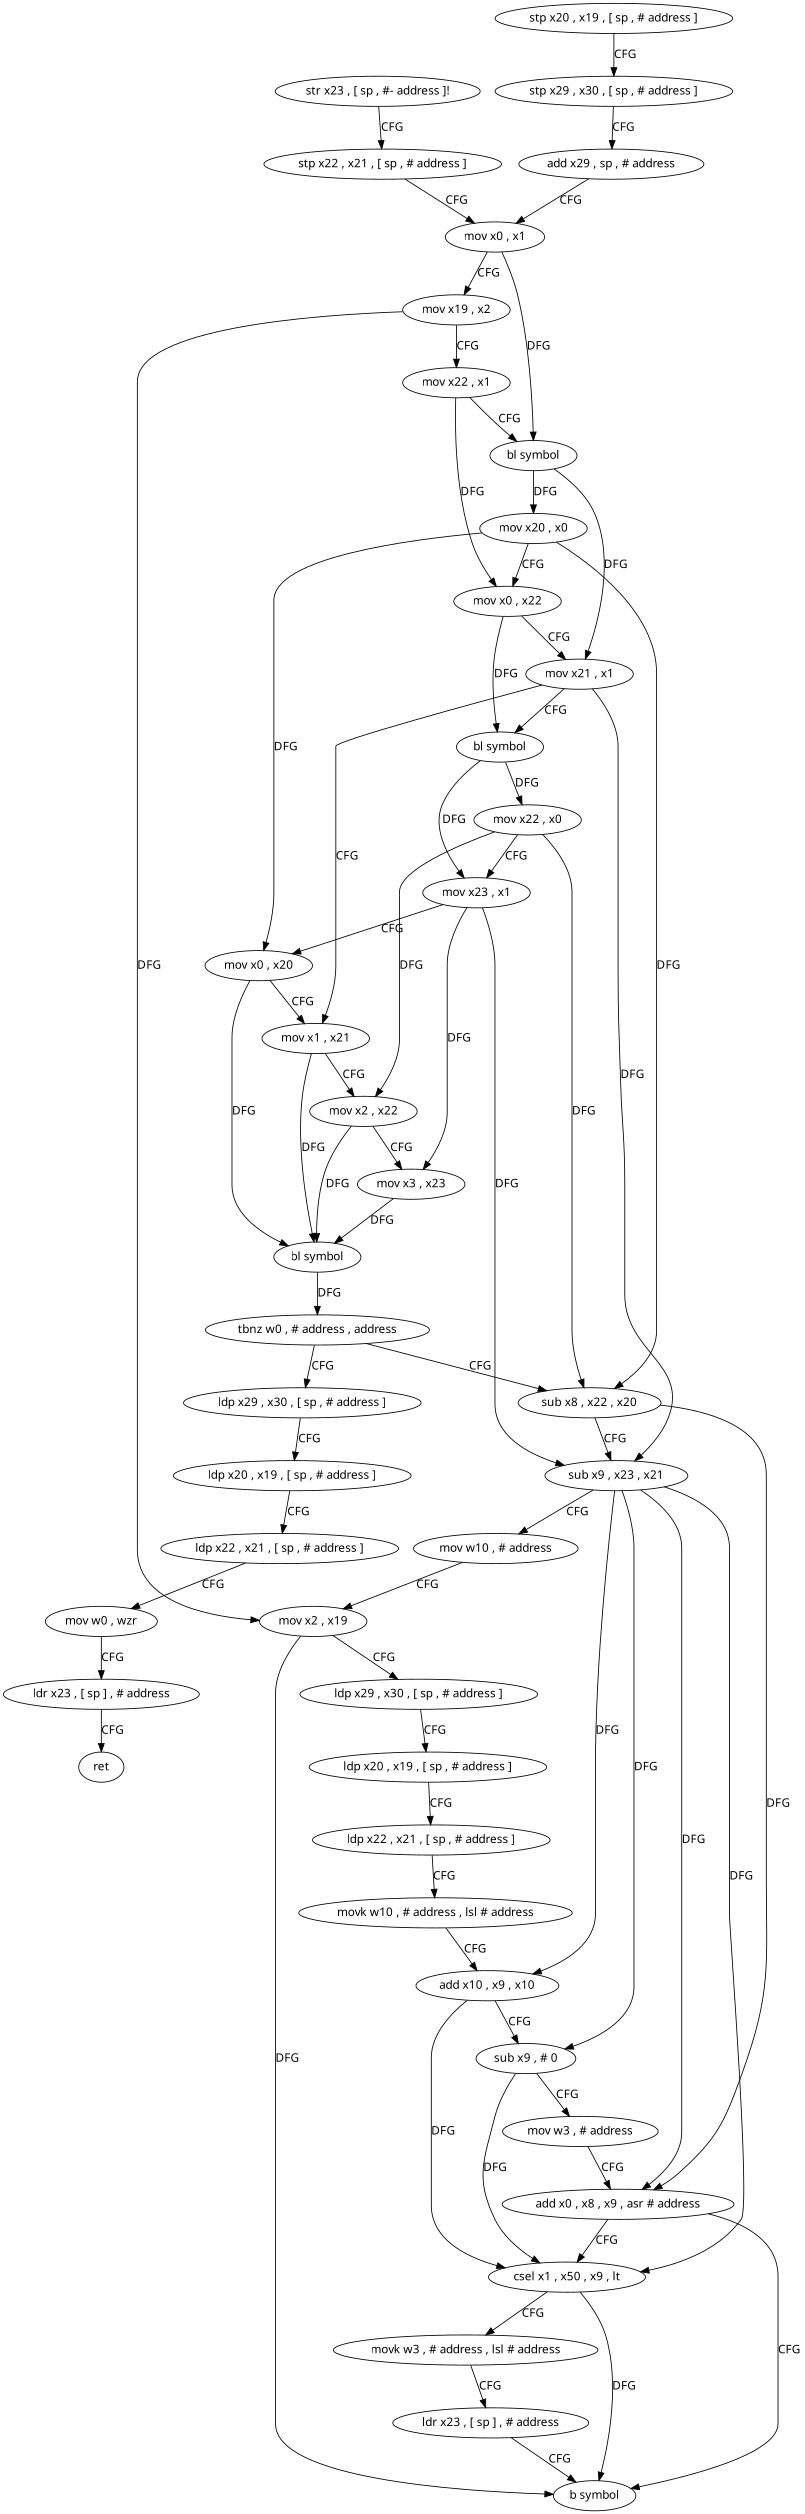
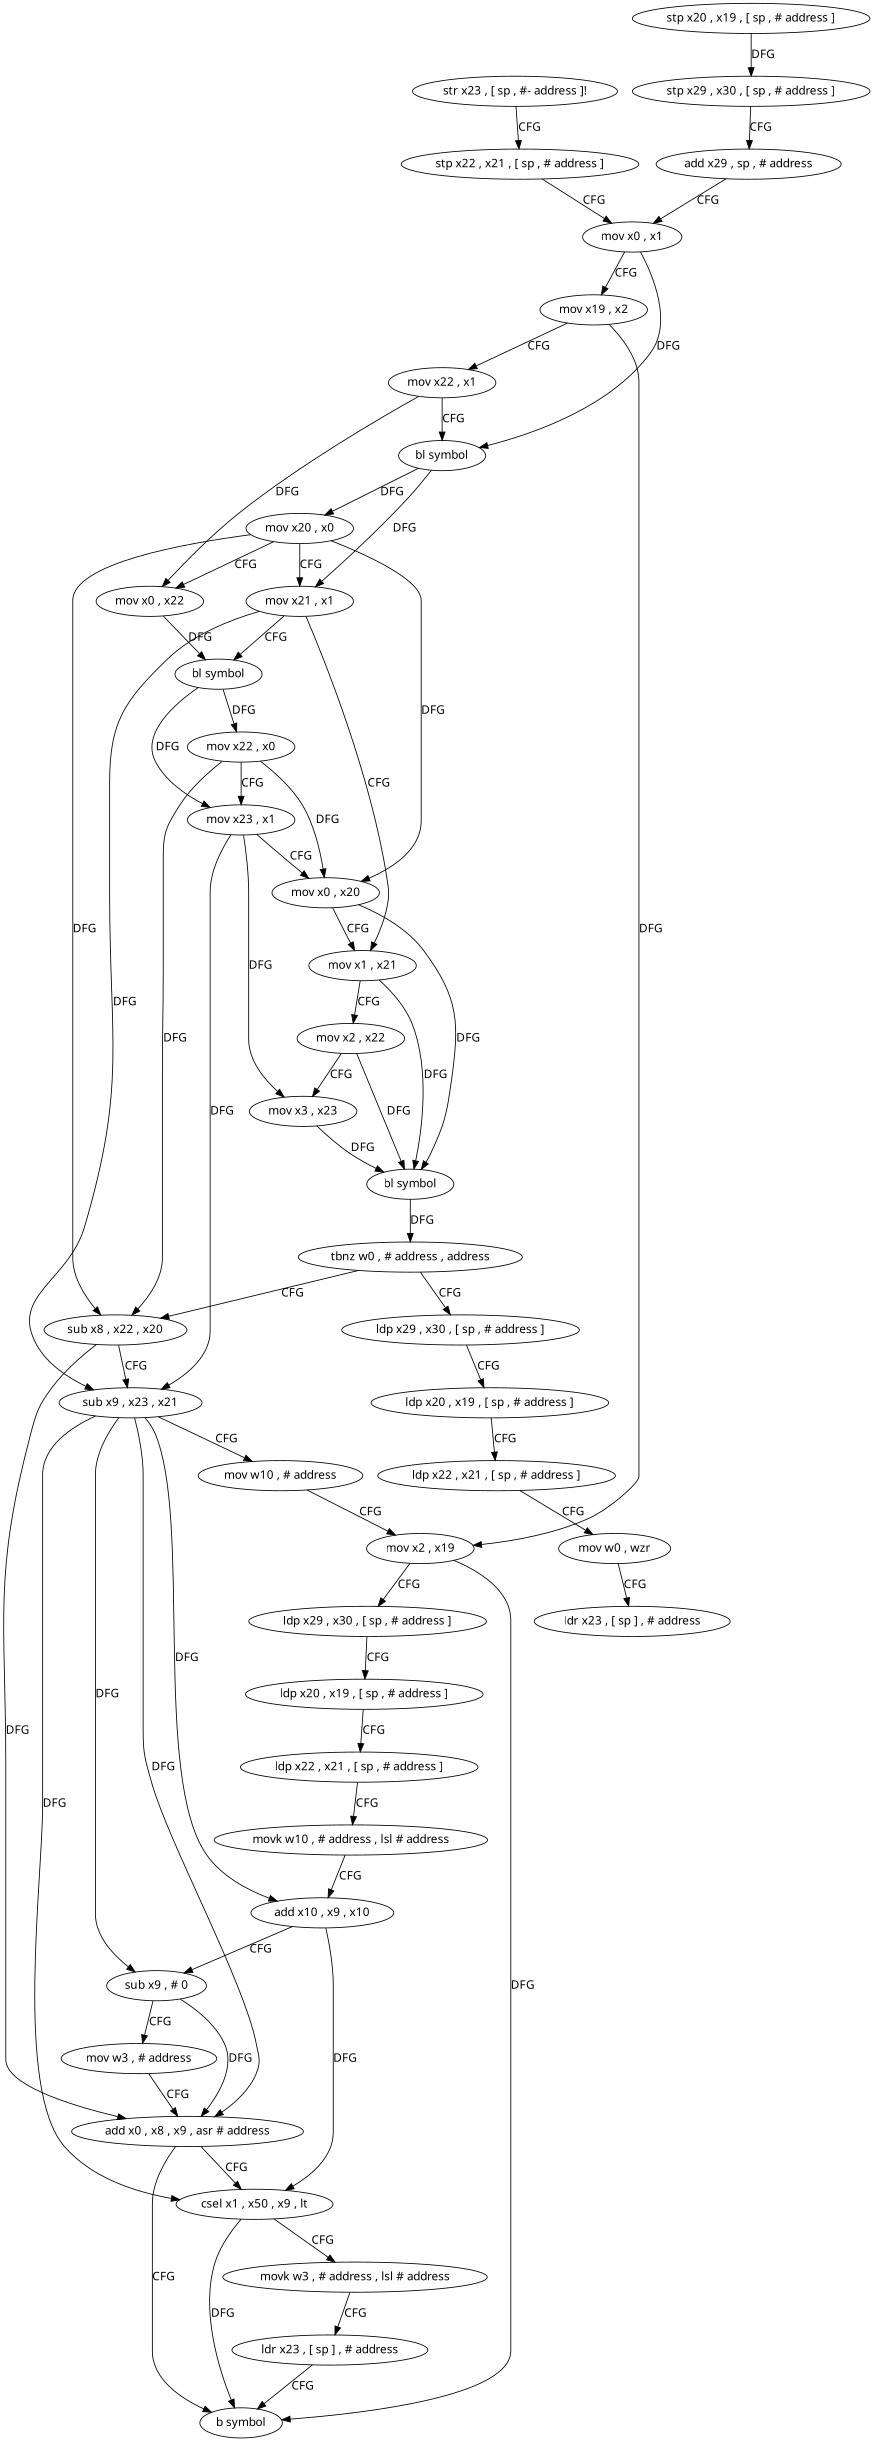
edge "stp x20 , x19 , [ sp , # address ]" -> "stp x29 , x30 , [ sp , # address ]": label "CFG" -> "DFG"
edge "mov x0 , x22" -> "mov x21 , x1": now "mov x20 , x0" -> "mov x21 , x1"
edge "mov x22 , x0" -> "mov x2 , x22": now "mov x22 , x0" -> "mov x0 , x20"
node "ret": removed
edge "sub x9 , # 0" -> "csel x1 , x50 , x9 , lt": now "sub x9 , # 0" -> "add x0 , x8 , x9 , asr # address"
